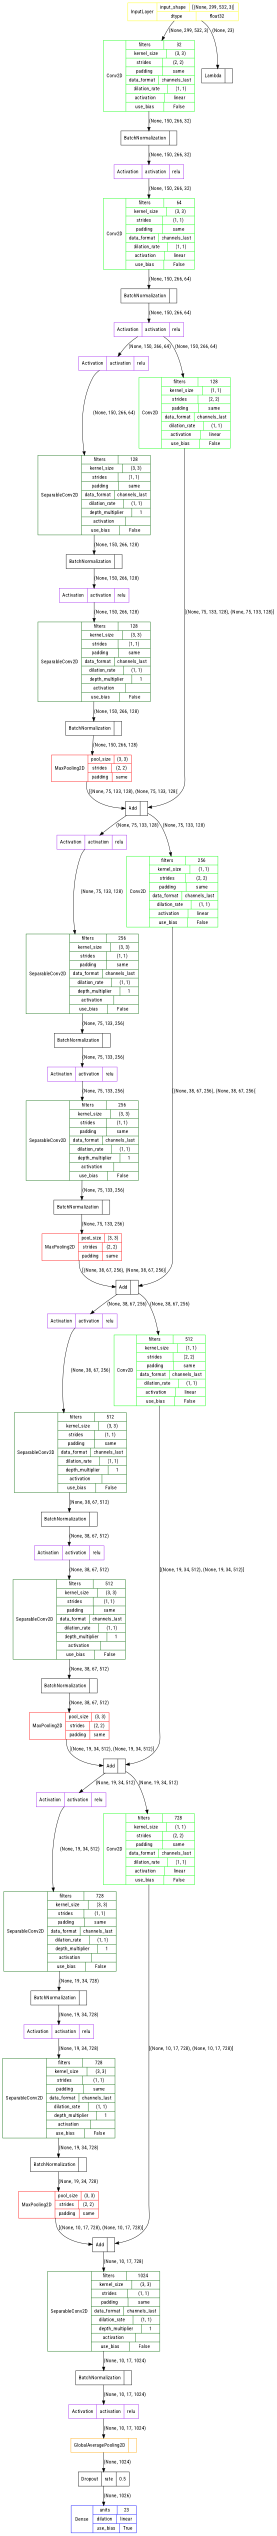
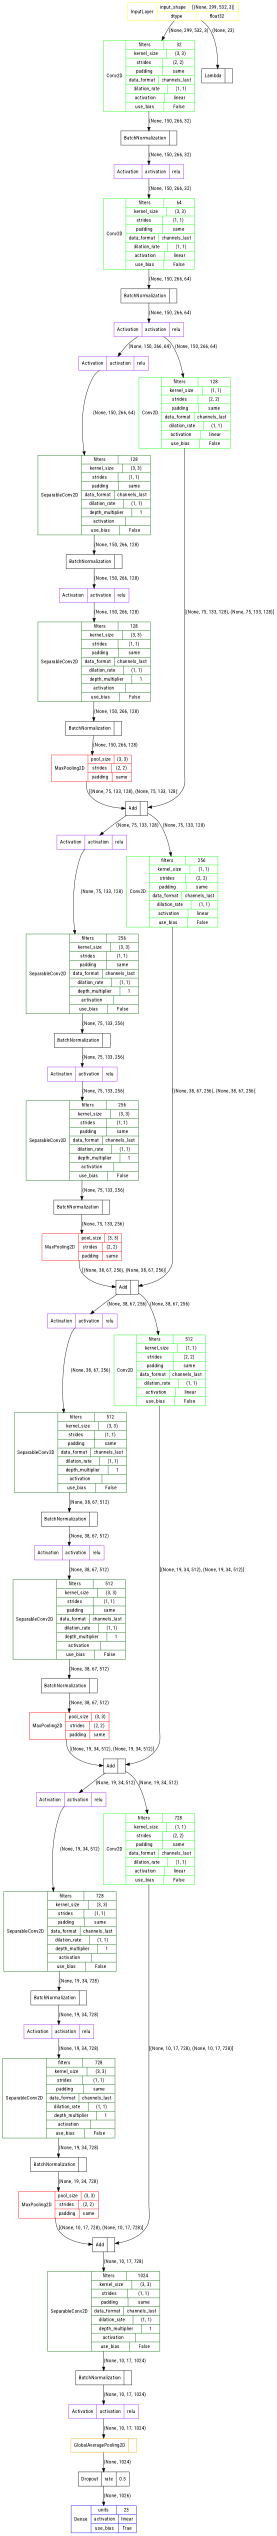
node "Dense": text "dilation" -> "activation"
